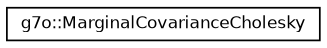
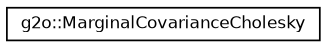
node "g7o::MarginalCovarianceCholesky": label "g7o::MarginalCovarianceCholesky" -> "g2o::MarginalCovarianceCholesky"
